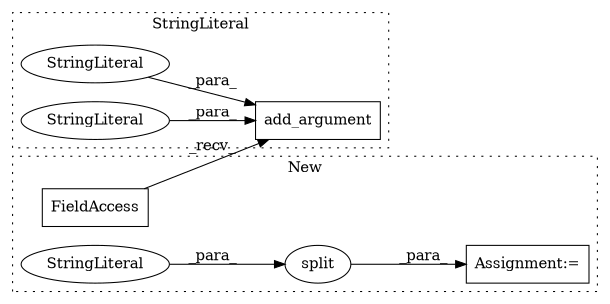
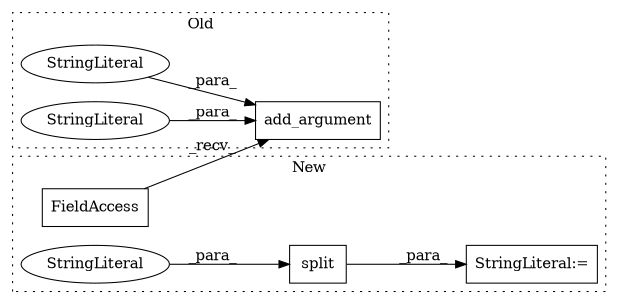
cluster "StringLiteral": label "StringLiteral" -> "Old"
node "split": shape ellipse -> box
node "Assignment:=": label "Assignment:=" -> "StringLiteral:="
